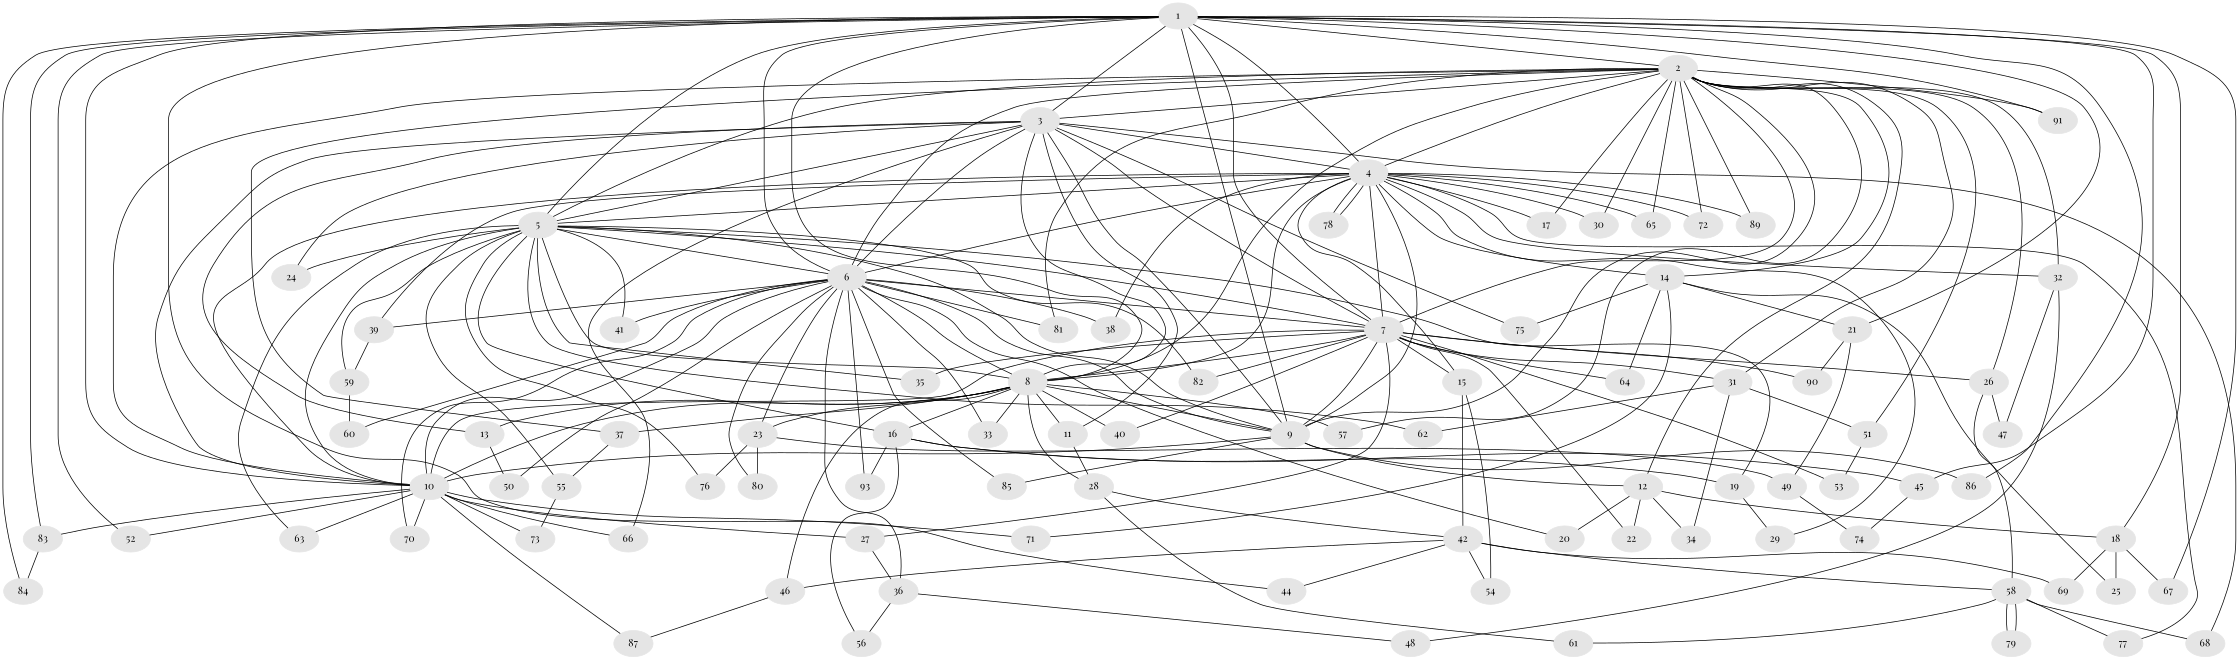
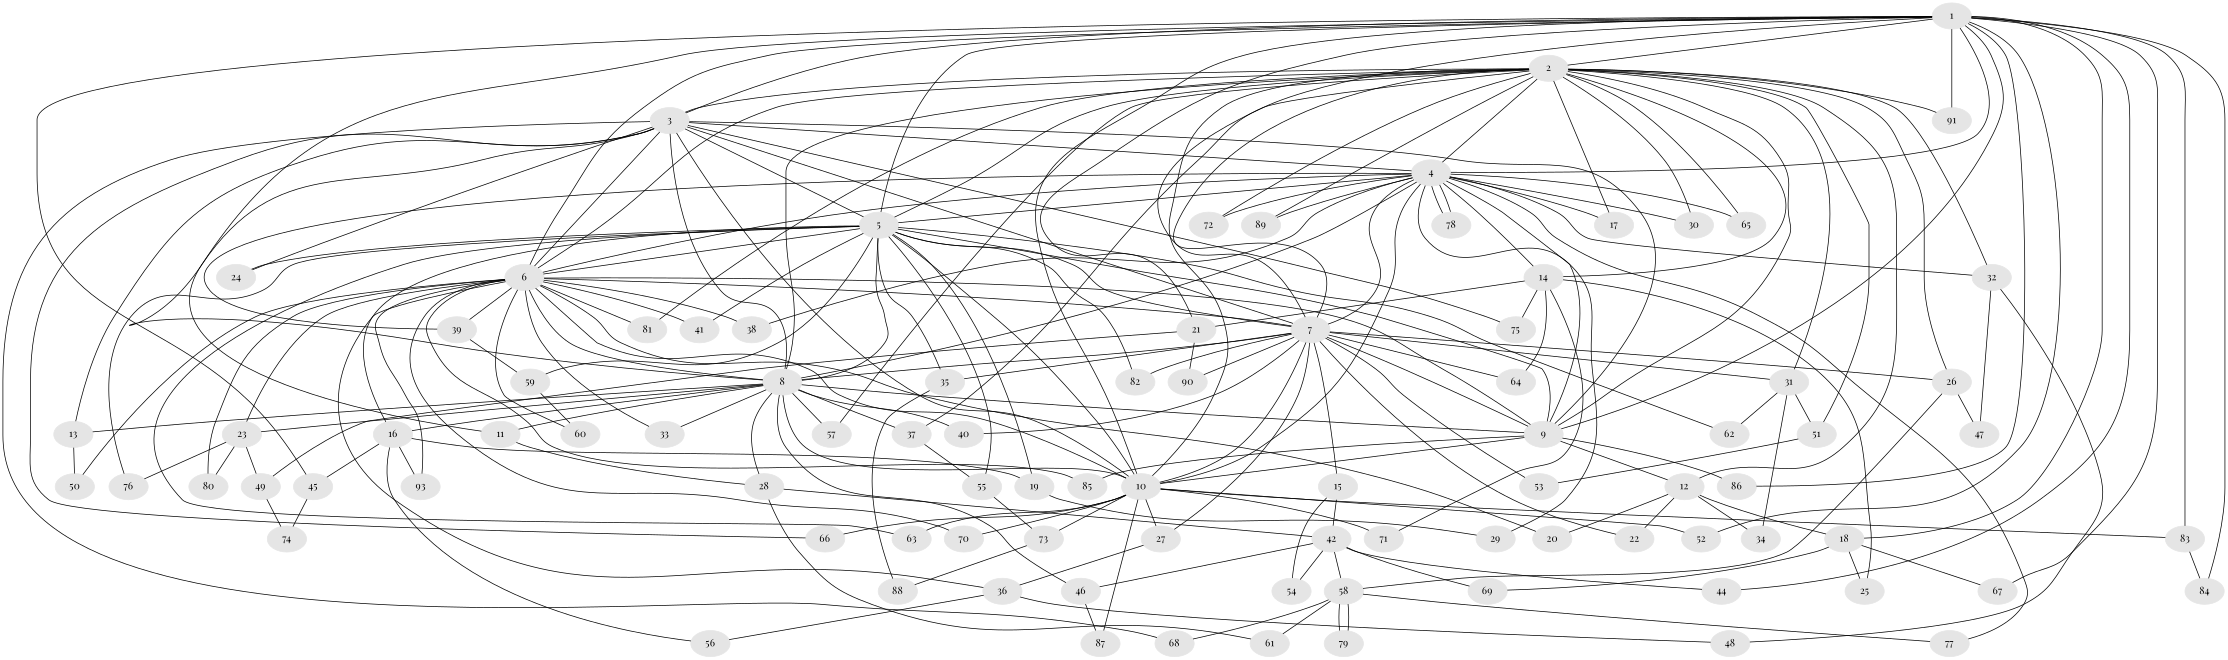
edge "4" -- "15": removed
node "88": added
